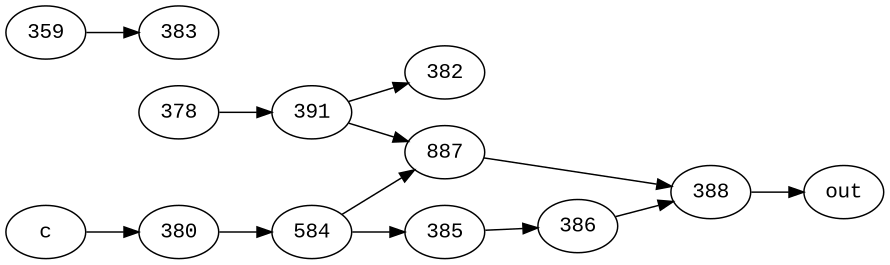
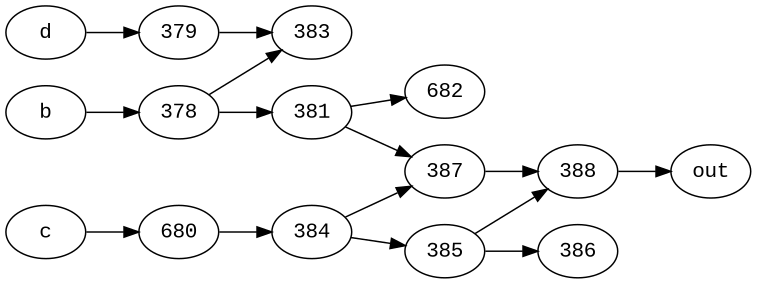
node "359": label "359" -> "379"
node "d": added
node "382": label "382" -> "682"
edge "378" -> "383": added
node "b": added
node "391": label "391" -> "381"
node "887": label "887" -> "387"
edge "386" -> "388": now "385" -> "388"
node "380": label "380" -> "680"
node "584": label "584" -> "384"
